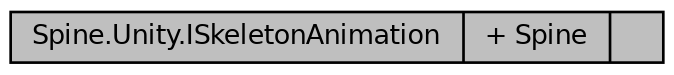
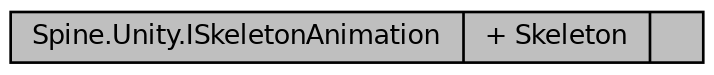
node "Spine.Unity.ISkeletonAnimation": text "+ Spine" -> "+ Skeleton"
